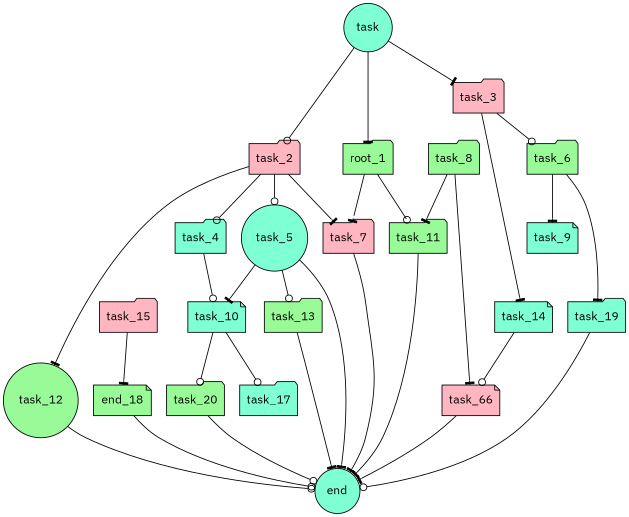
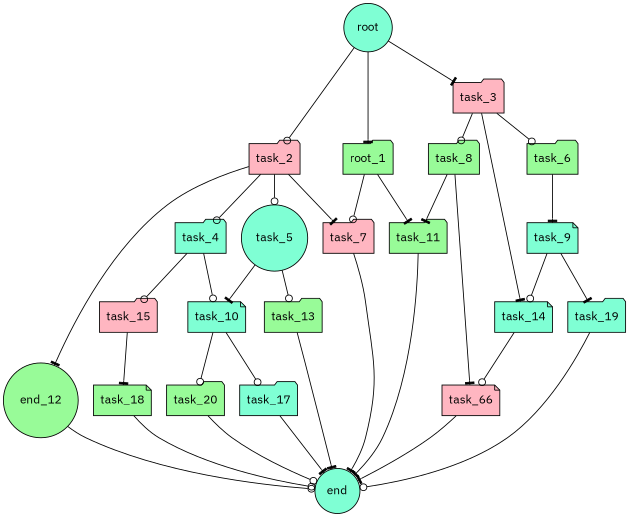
node "task": label "task" -> "root"
edge "task_3" -> "task_8": added
edge "root_1" -> "task_7": arrowhead tee -> odot
edge "root_1" -> "task_11": arrowhead odot -> tee
edge "task_6" -> "task_19": now "task_9" -> "task_19"
edge "task_9" -> "task_14": added
edge "task_4" -> "task_15": added
edge "task_5" -> "end": now "task_17" -> "end"
node "task_12": label "task_12" -> "end_12"
node "end_18": label "end_18" -> "task_18"
